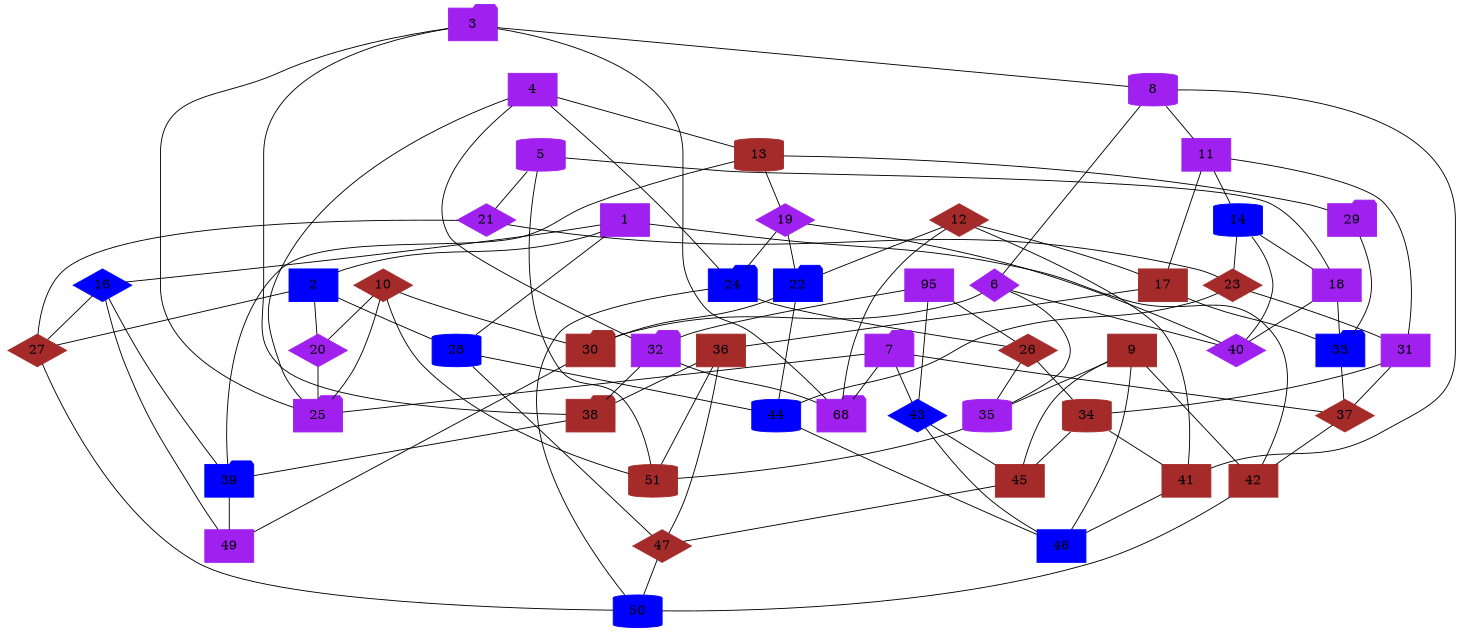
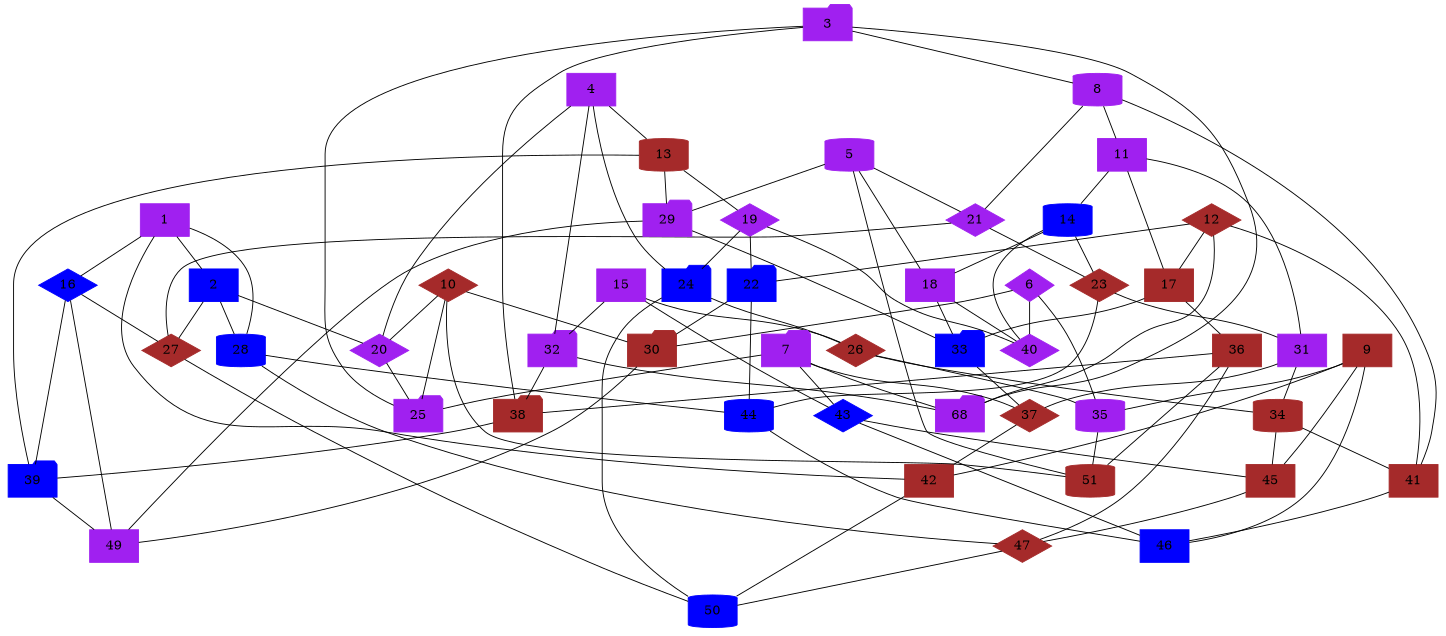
edge "5" -- "29": added
edge "8" -- "6": now "8" -- "21"
edge "4" -- "25": now "4" -- "20"
node "95": label "95" -> "15"
edge "29" -- "49": added
